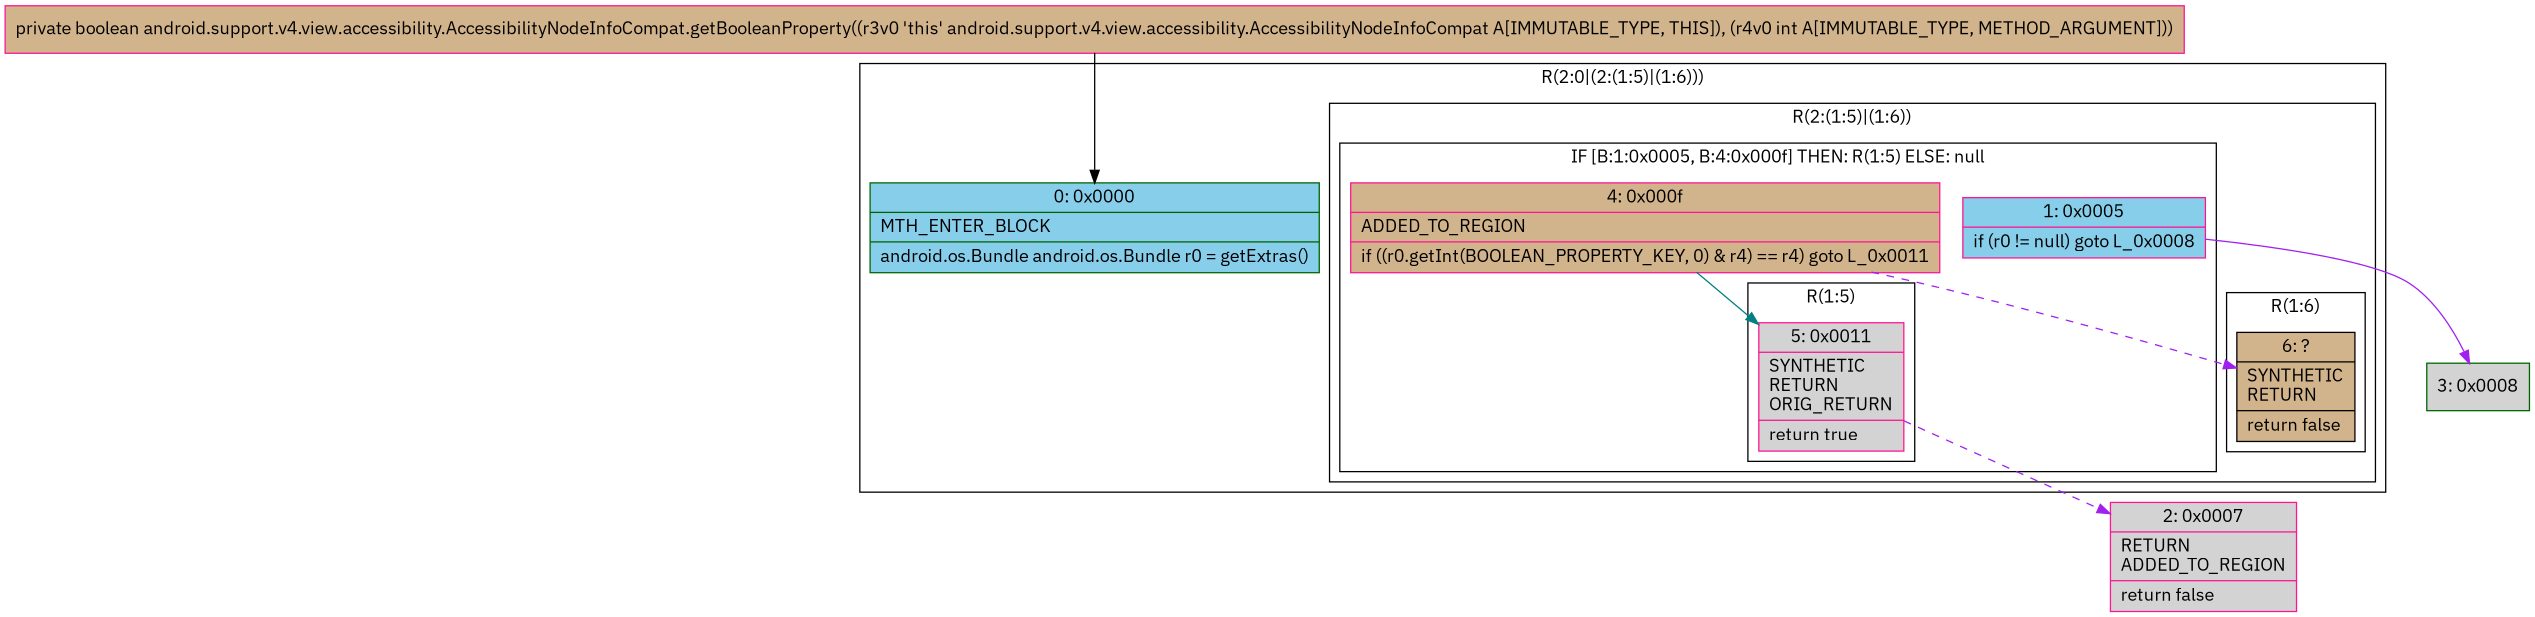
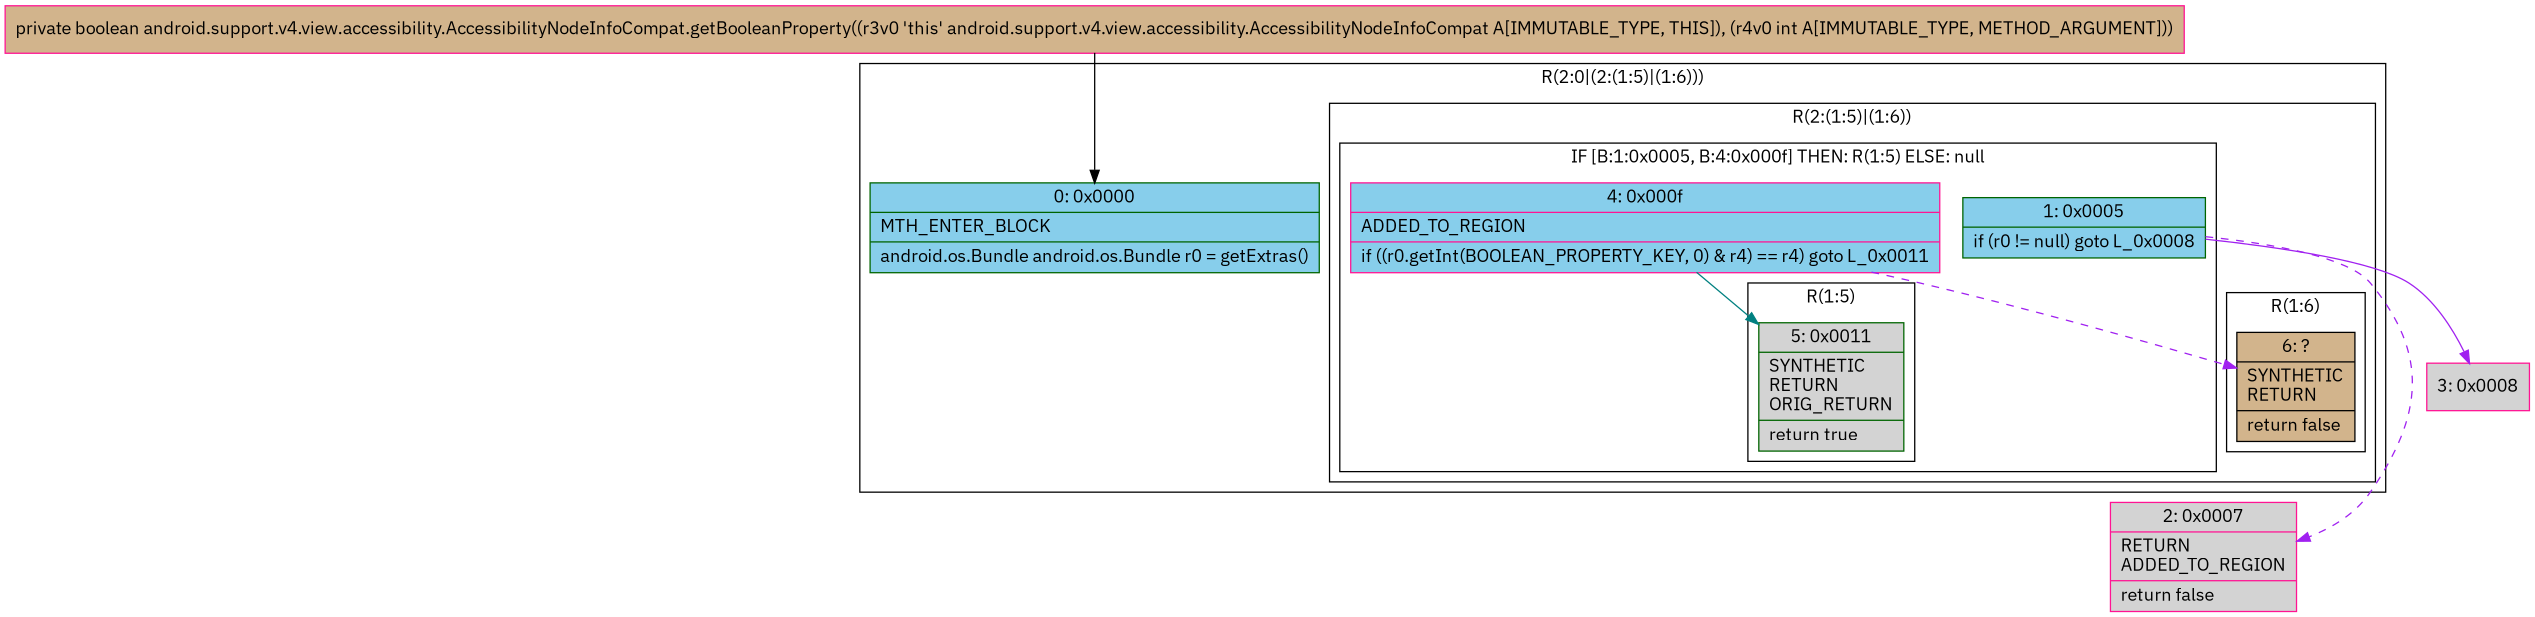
node "4: 0x000f": fillcolor tan -> skyblue
node "1: 0x0005": color deeppink -> darkgreen
node "5: 0x0011": color deeppink -> darkgreen
node "3: 0x0008": color darkgreen -> deeppink
edge "5: 0x0011" -> "2: 0x0007": now "1: 0x0005" -> "2: 0x0007"
